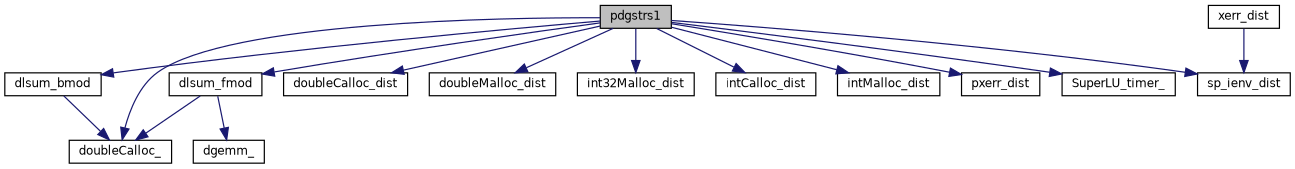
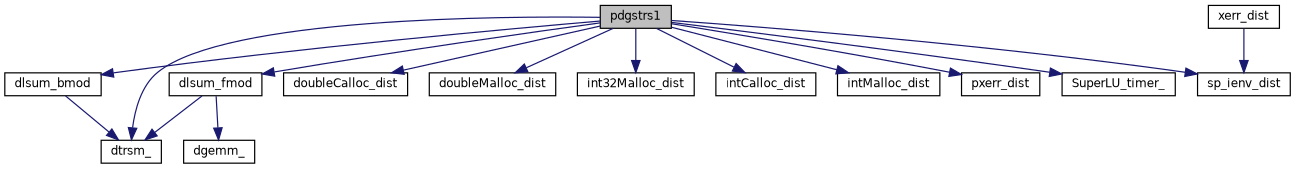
node "doubleCalloc_": label "doubleCalloc_" -> "dtrsm_"
